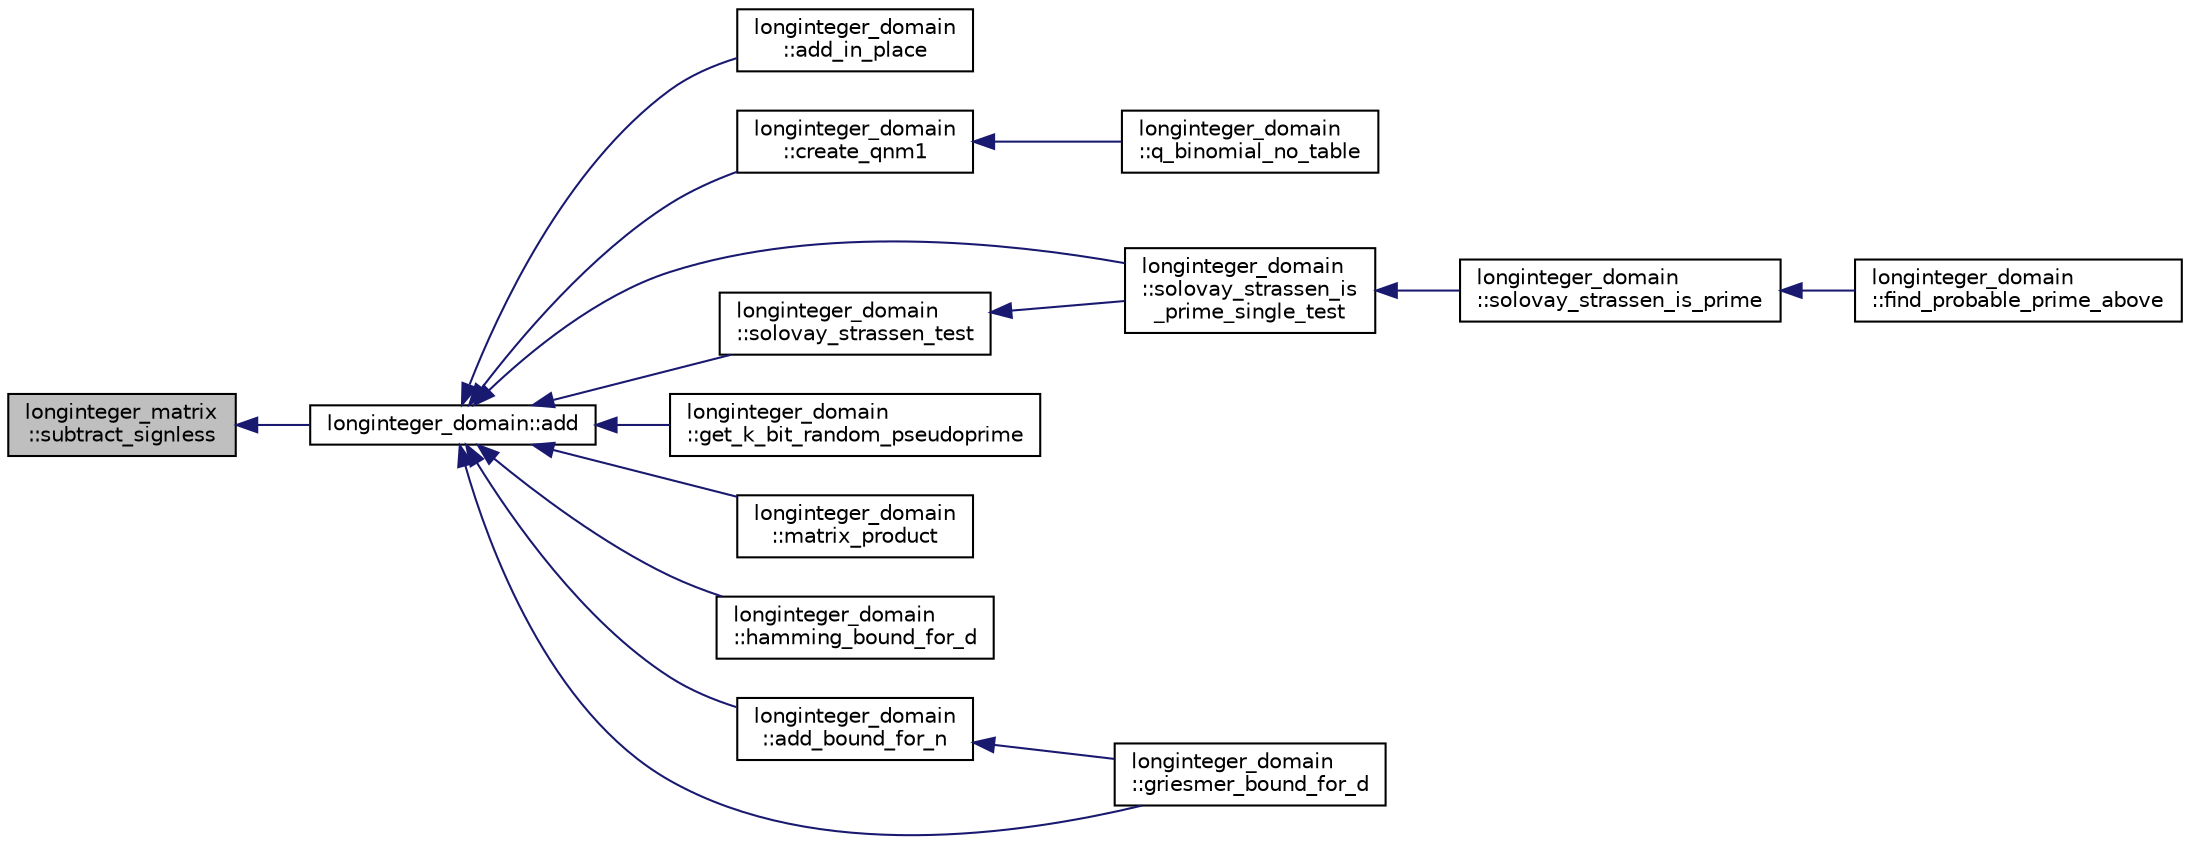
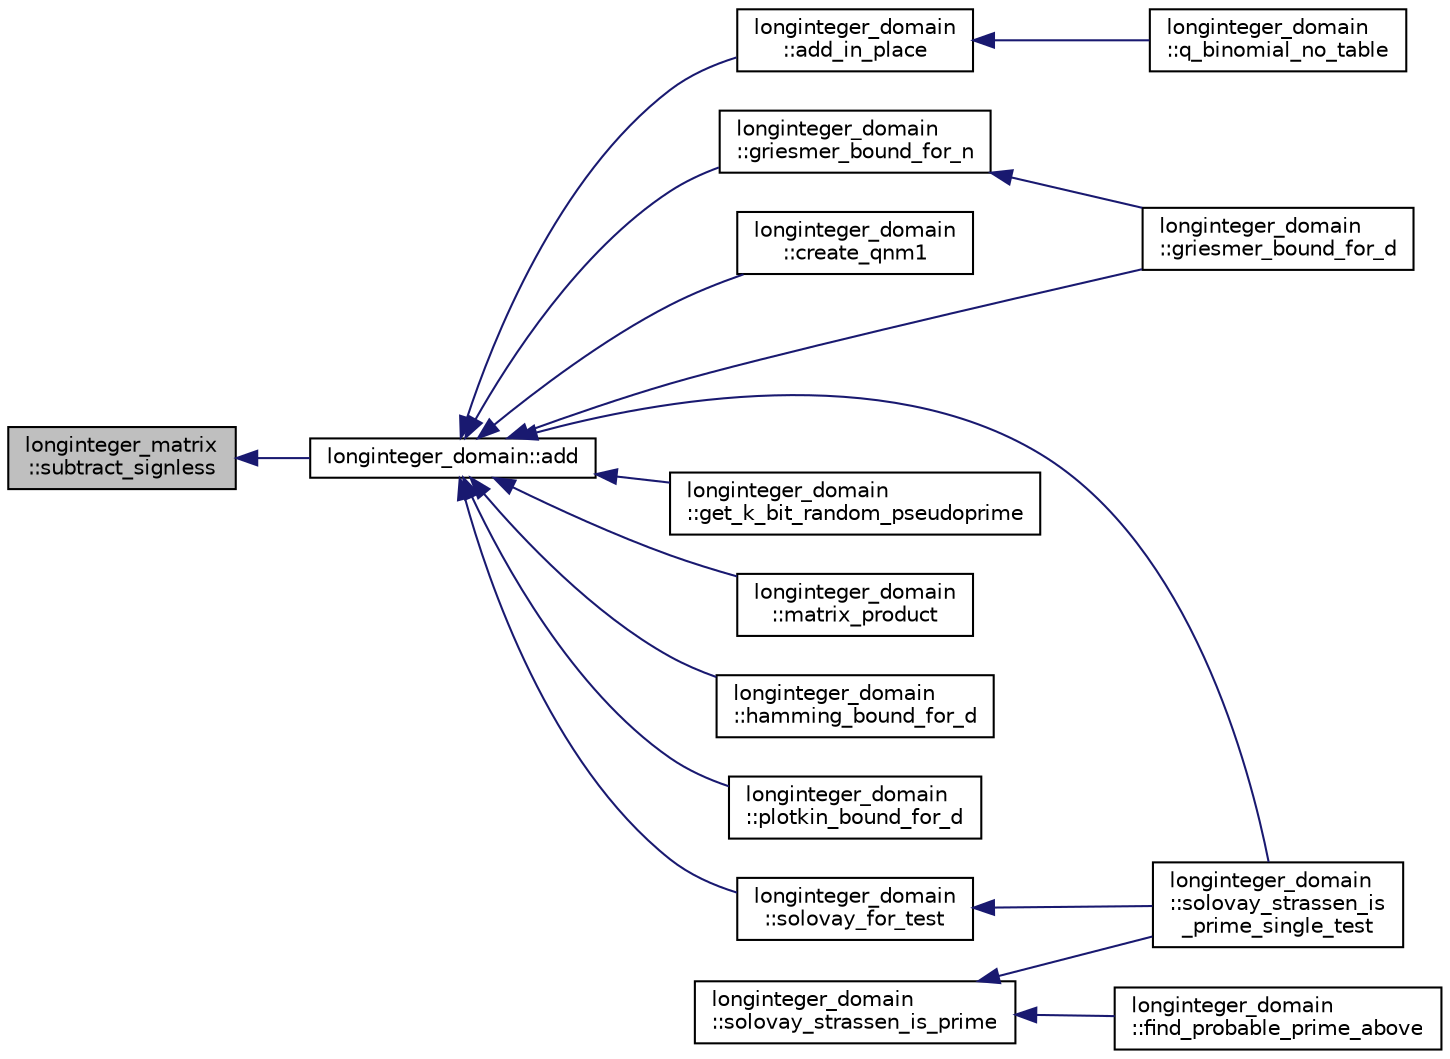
edge "longinteger_domain ::q_binomial_no_table" -> "longinteger_domain ::create_qnm1": now "longinteger_domain ::q_binomial_no_table" -> "longinteger_domain ::add_in_place"
edge "longinteger_domain ::solovay_strassen_is_prime" -> "longinteger_domain ::solovay_strassen_is _prime_single_test": reversed
node "longinteger_domain ::solovay_strassen_test": label "longinteger_domain ::solovay_strassen_test" -> "longinteger_domain ::solovay_for_test"
node "longinteger_domain ::add_bound_for_n": label "longinteger_domain ::add_bound_for_n" -> "longinteger_domain ::griesmer_bound_for_n"
node "longinteger_domain ::plotkin_bound_for_d": added
